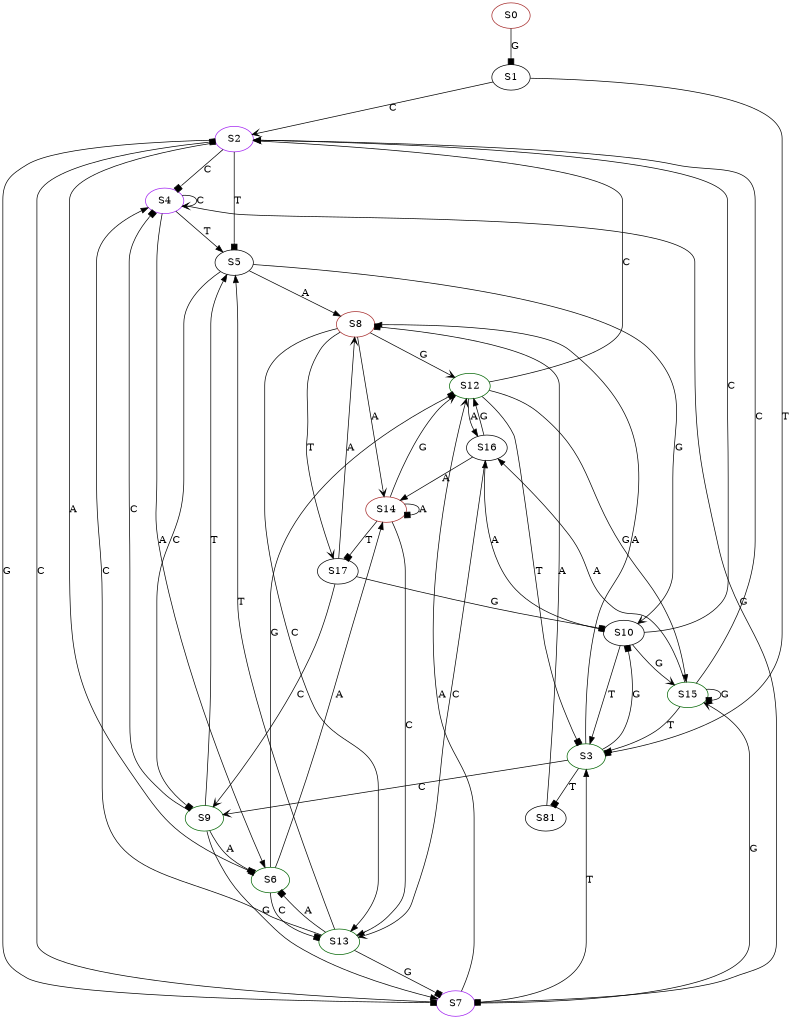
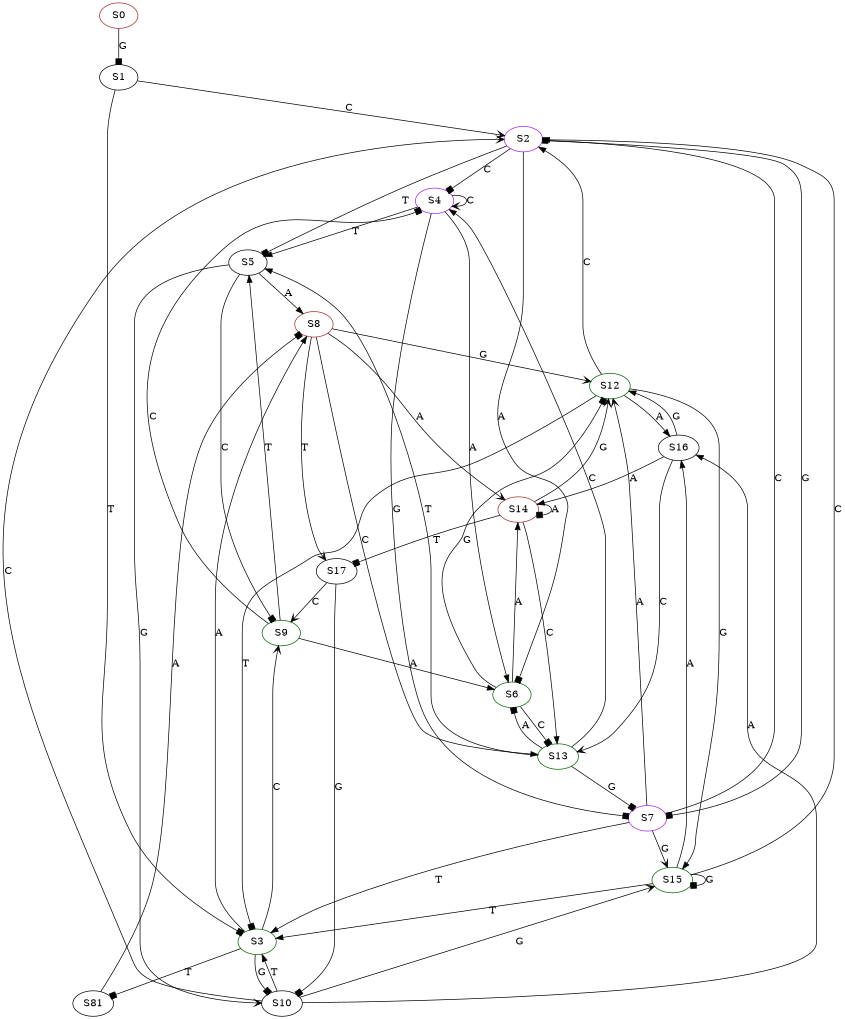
edge "S17" -> "S8": removed, label "A"
edge "S9" -> "S7": removed, label "G"
